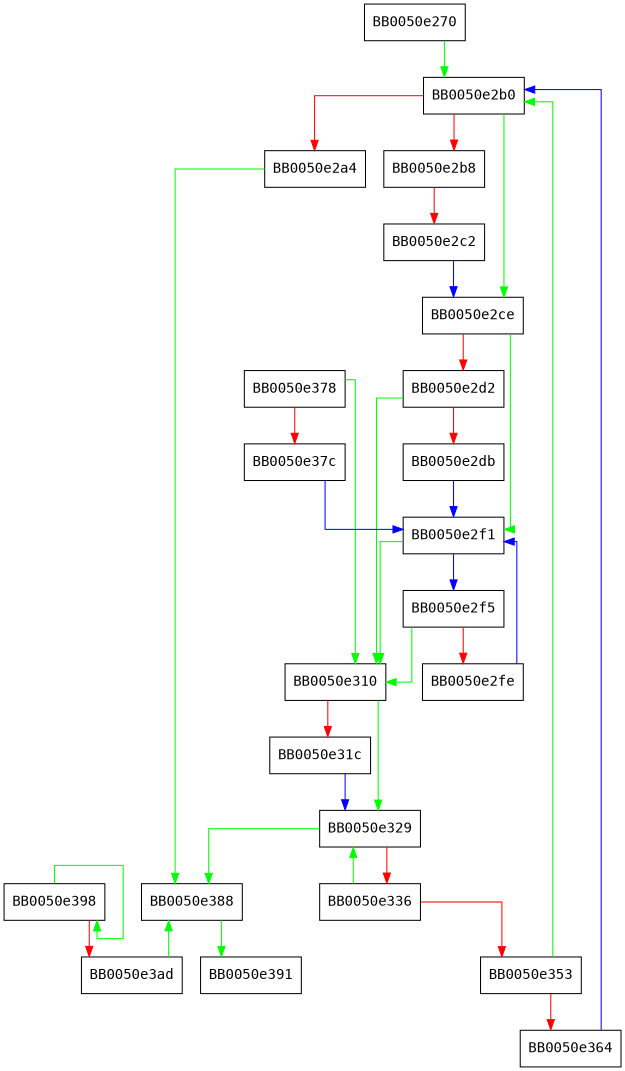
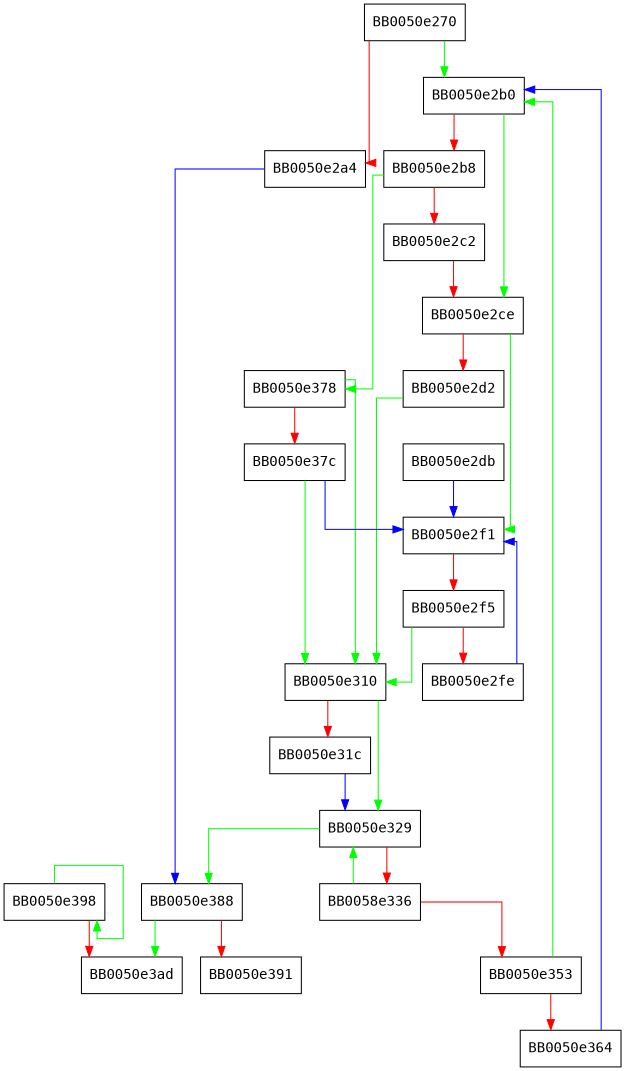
edge "BB0050e2b0" -> "BB0050e2a4": now "BB0050e270" -> "BB0050e2a4"
edge "BB0050e2c2" -> "BB0050e2ce": color blue -> red
edge "BB0050e2b8" -> "BB0050e378": added
edge "BB0050e2d2" -> "BB0050e2db": removed
edge "BB0050e2a4" -> "BB0050e388": color green -> blue
edge "BB0050e2f1" -> "BB0050e2f5": color blue -> red
edge "BB0050e2f1" -> "BB0050e310": now "BB0050e37c" -> "BB0050e310"
node "BB0050e336": label "BB0050e336" -> "BB0058e336"
edge "BB0050e388" -> "BB0050e391": color green -> red
edge "BB0050e3ad" -> "BB0050e388": reversed
